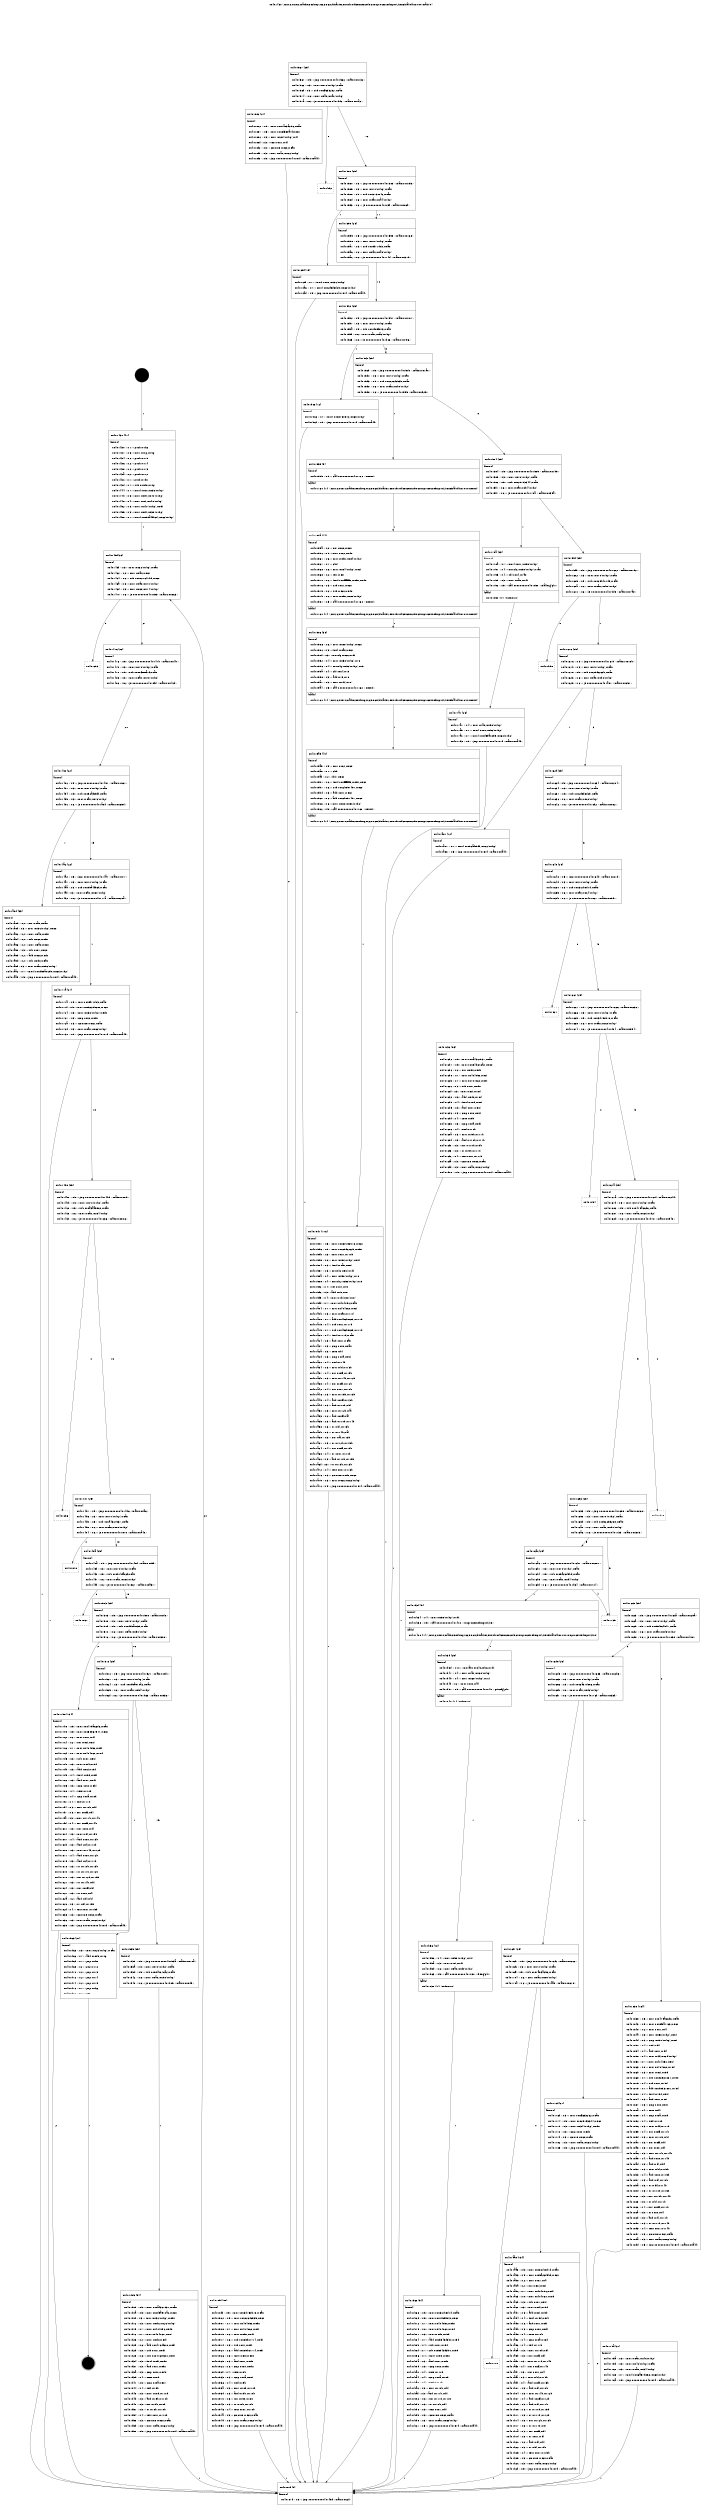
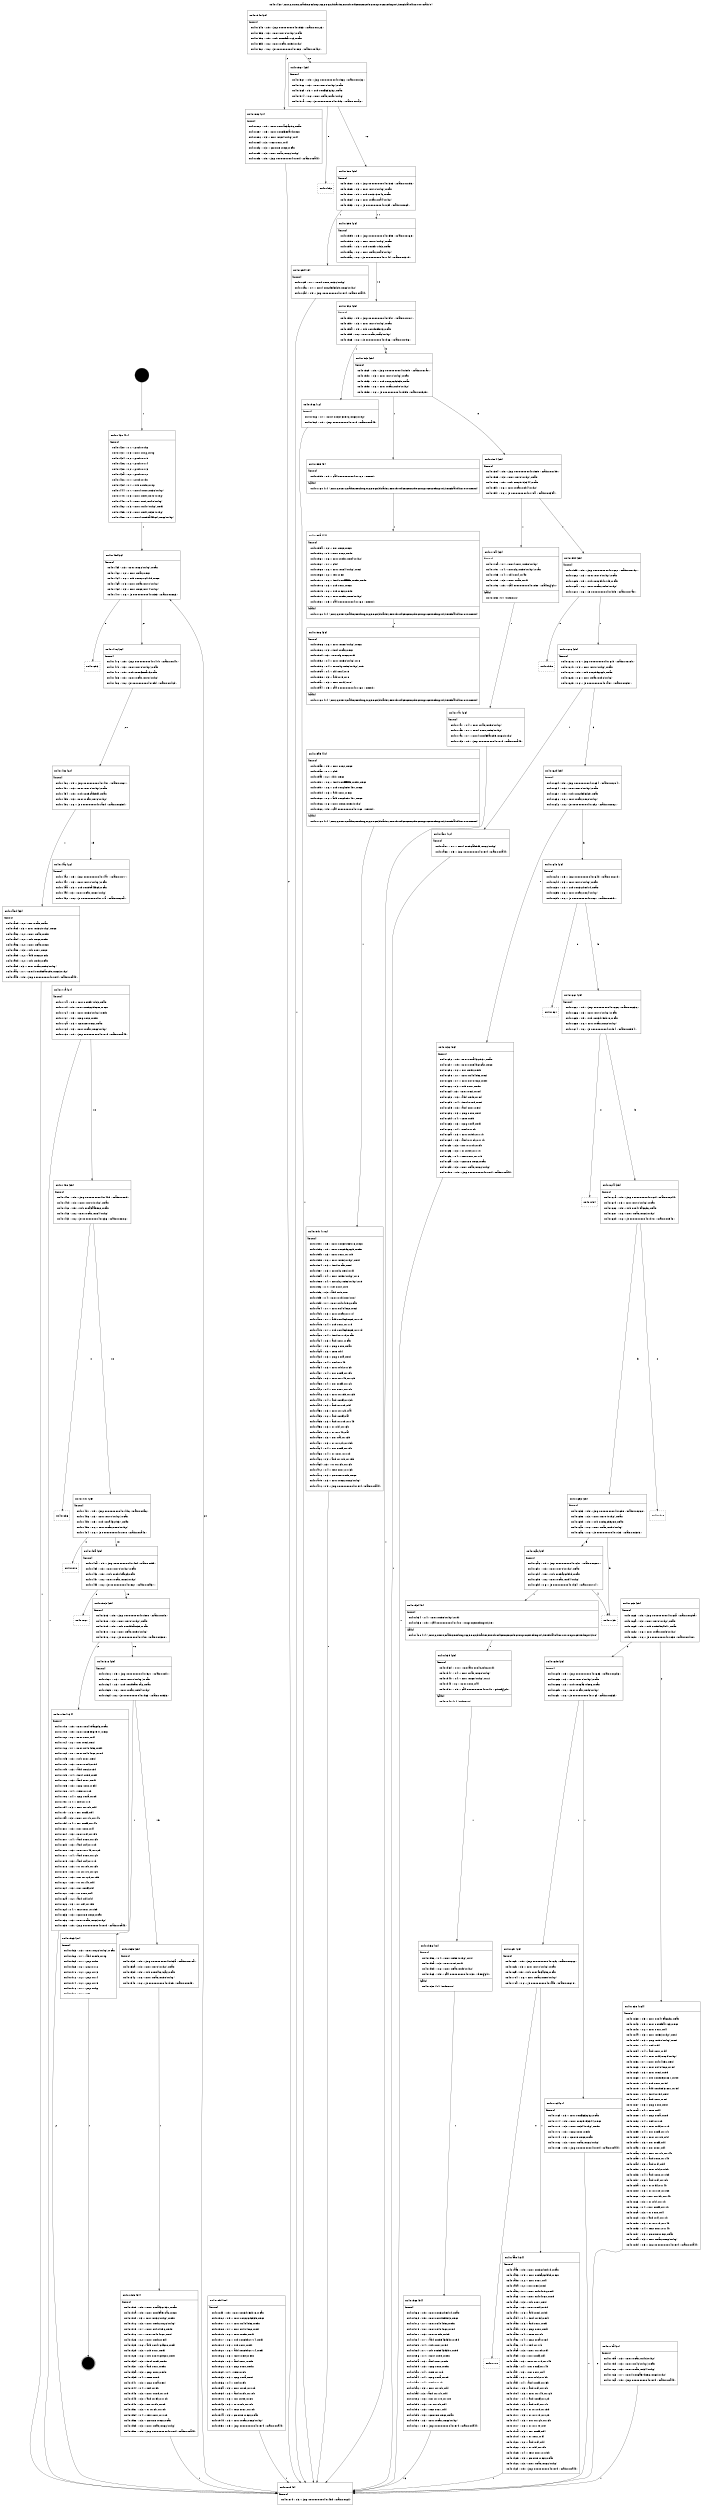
node "0x40154e [25]": added
edge "0x401986 [35]" -> "0x4019a9 [40]": removed, label "1"
edge "0x40162f [25]" -> "0x401cb2 [83]": added, label "1"
edge "0x4014a2 [22]" -> "0x40171a [27]": removed, label "1"
edge "0x401b68 [94]" -> "0x401e7f [5]": label " 1" -> " 16"
